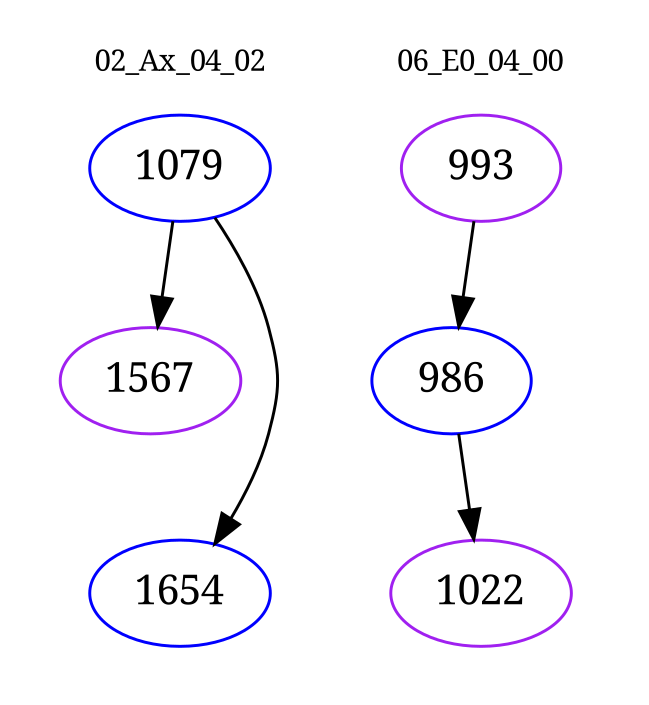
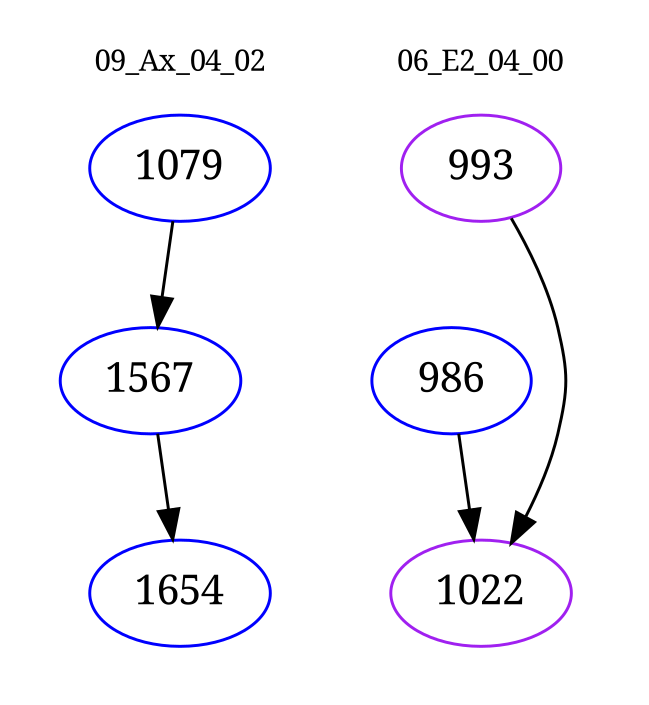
cluster "02_Ax_04_02": label "02_Ax_04_02" -> "09_Ax_04_02"
cluster "06_E0_04_00": label "06_E0_04_00" -> "06_E2_04_00"
edge "993" -> "986": now "993" -> "1022"
edge "1079" -> "1654": now "1567" -> "1654"
node "1567": color purple -> blue
